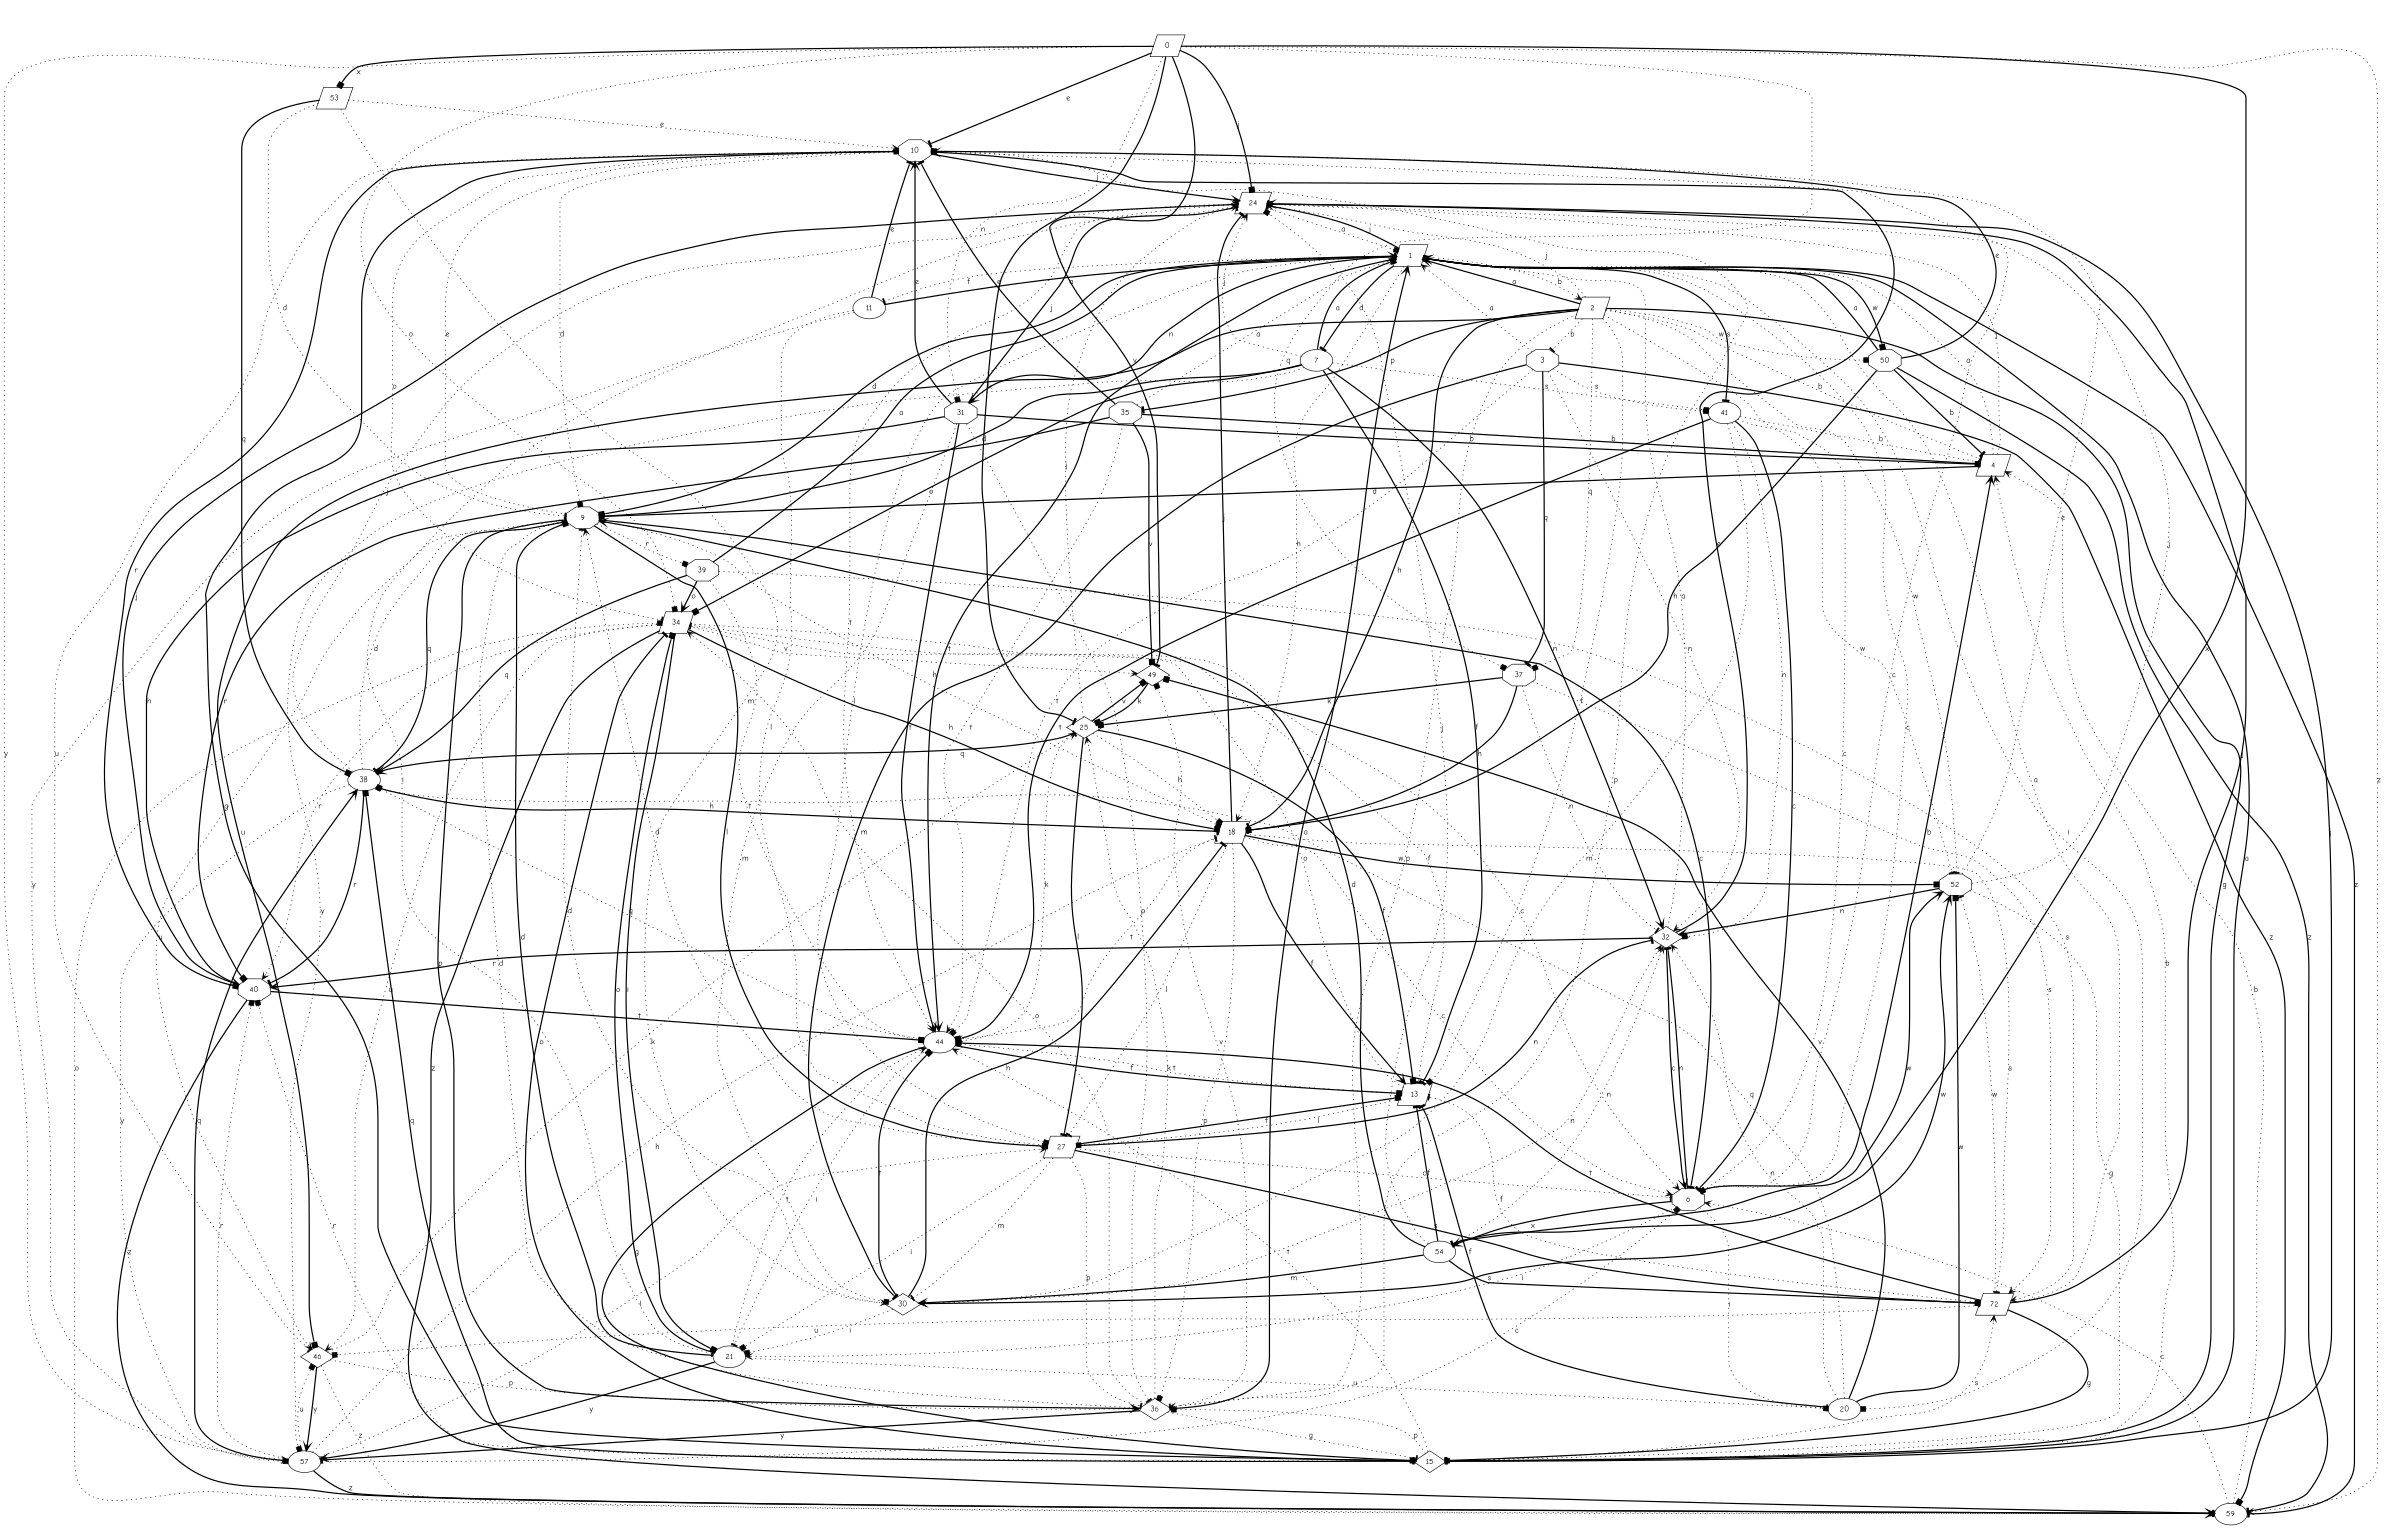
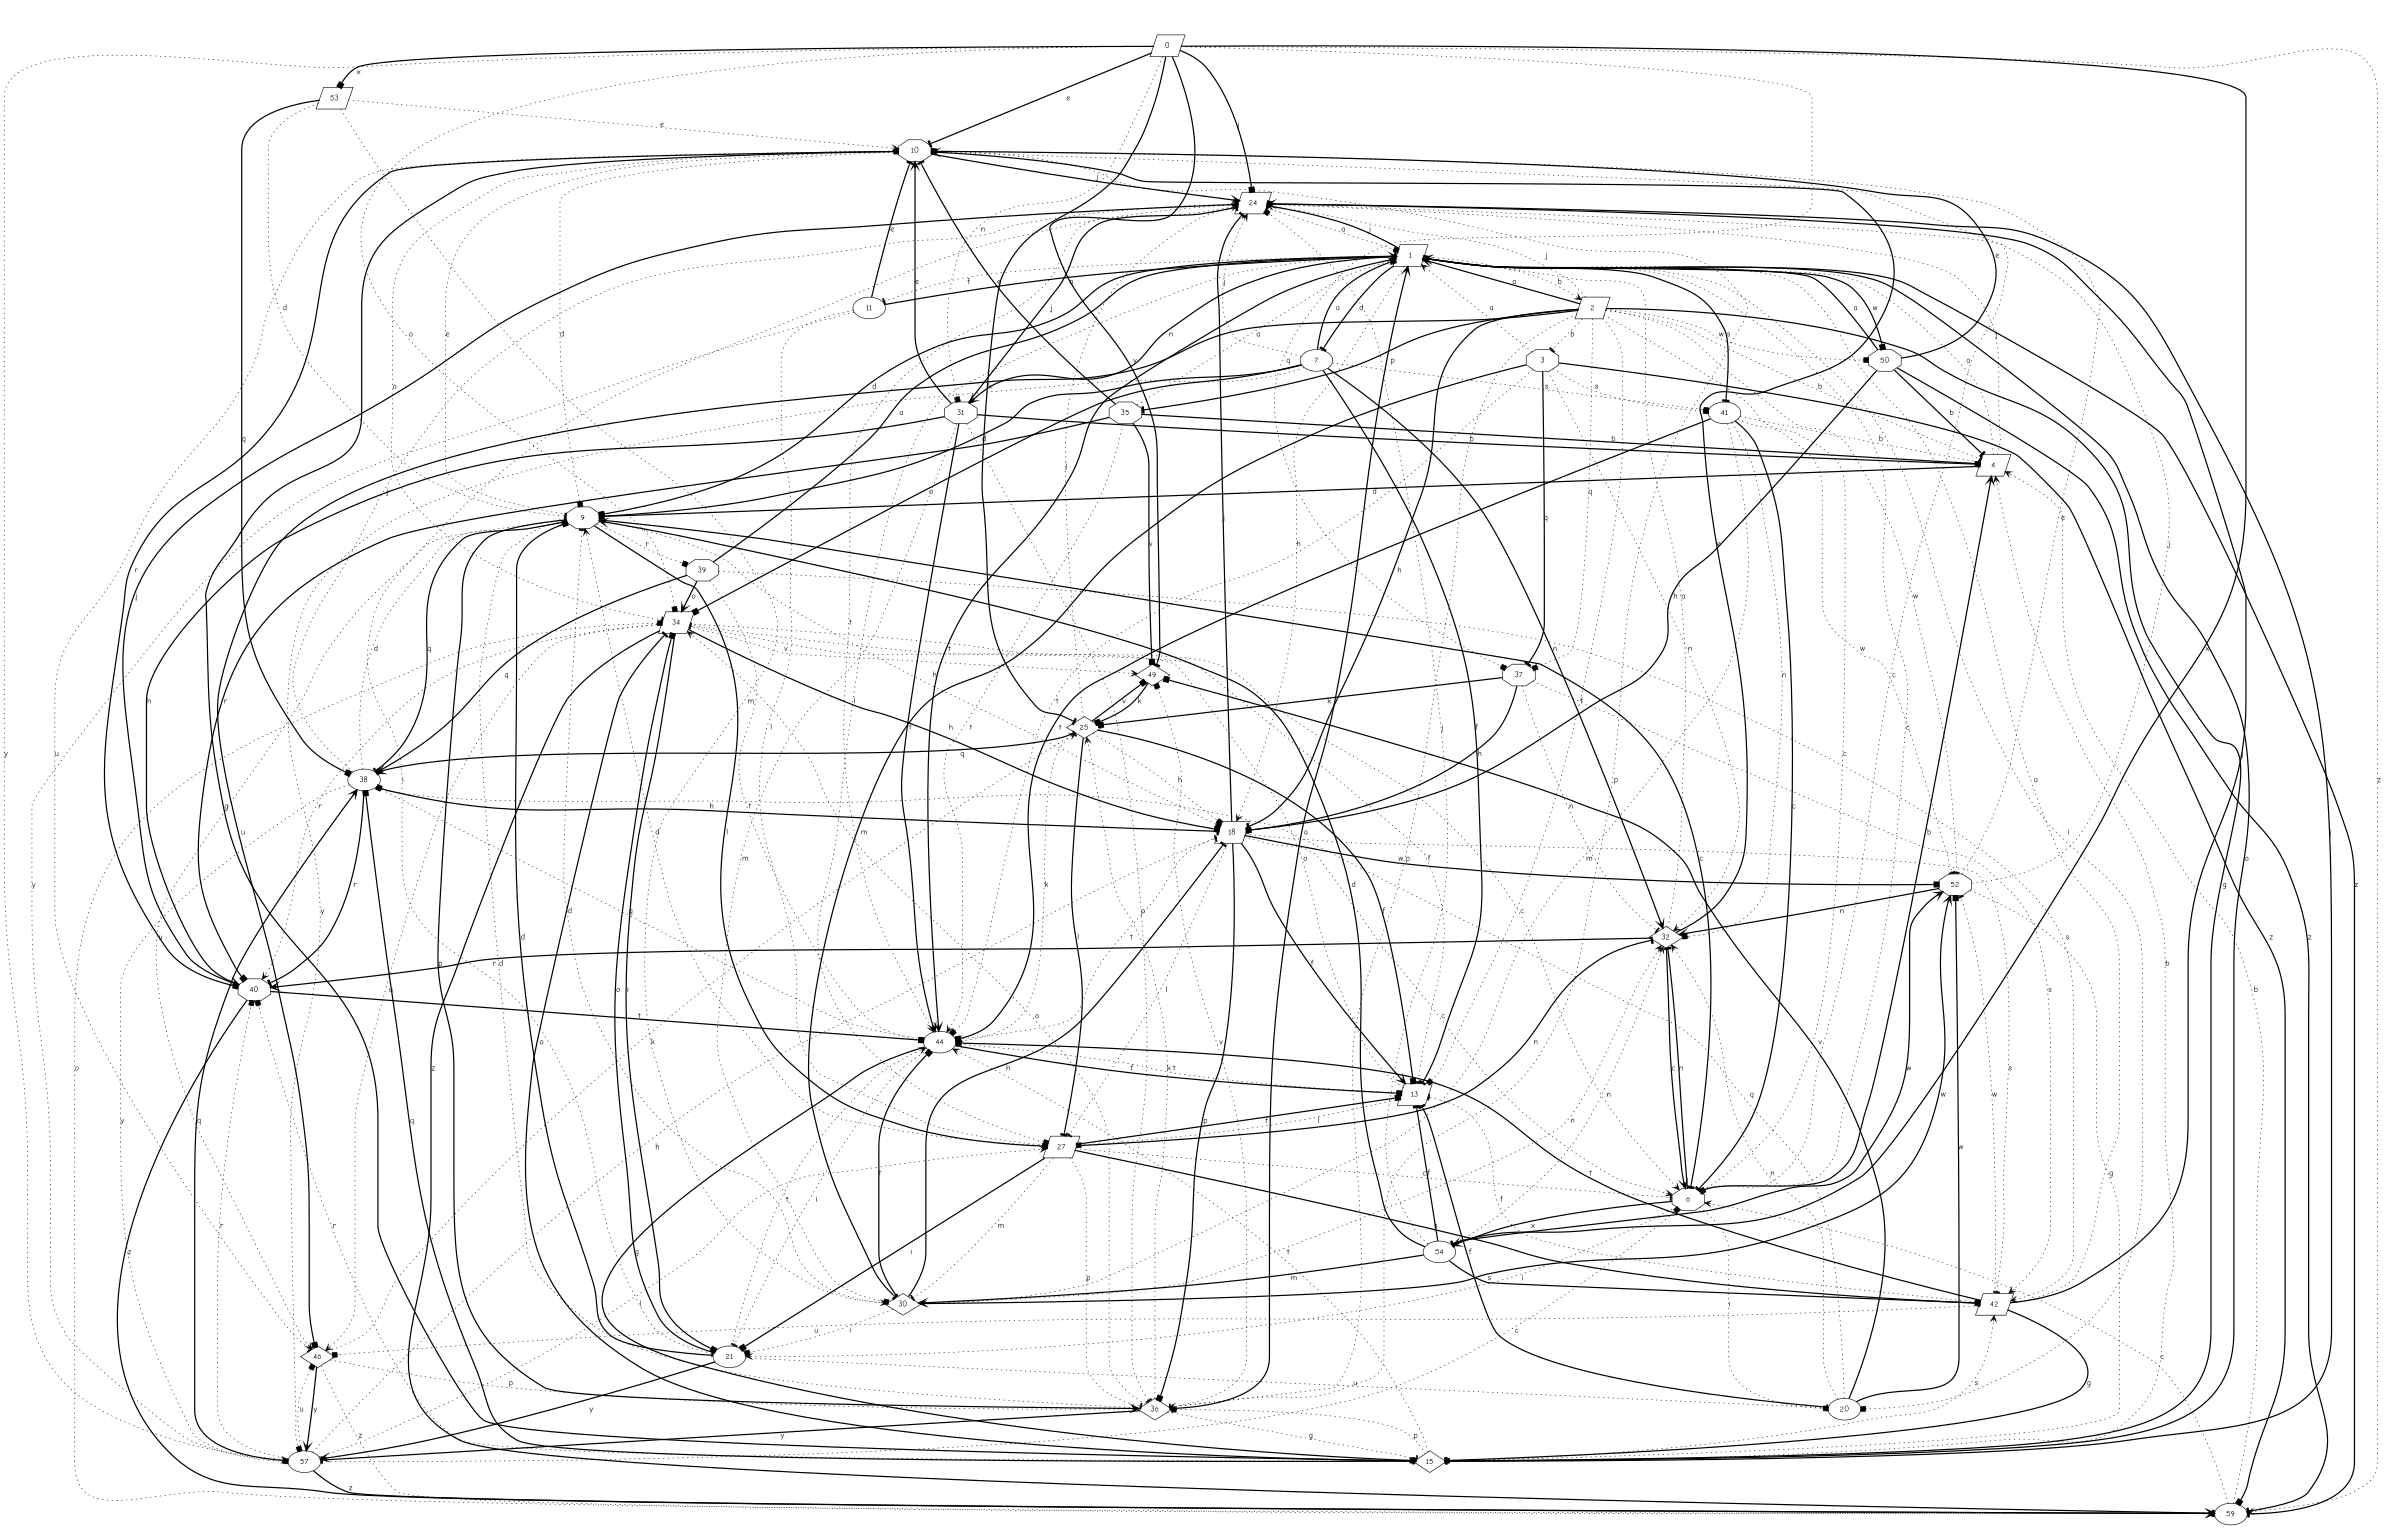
edge "18" -> "36": style dotted -> bold
edge "27" -> "21": style dotted -> bold
node "72": label "72" -> "42"
